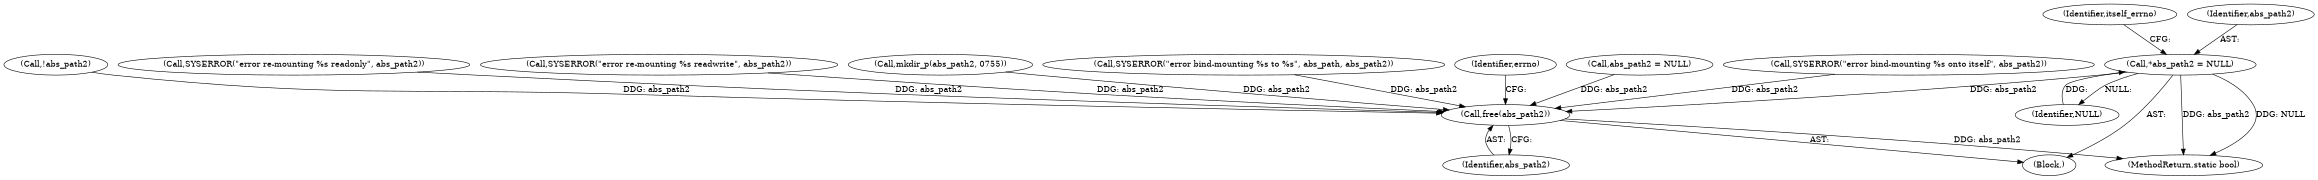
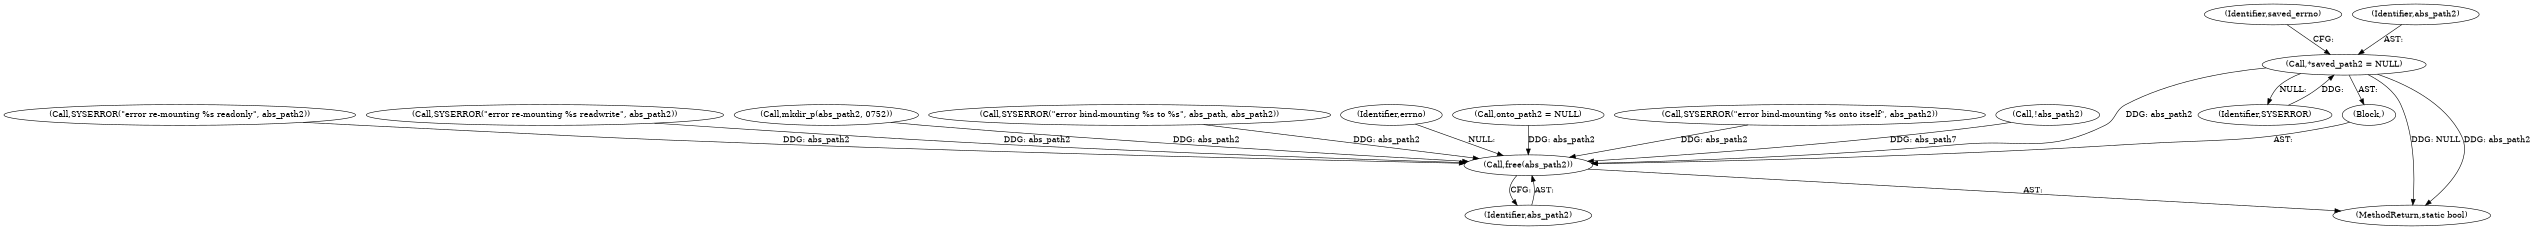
node "(Identifier,itself_errno)": label "(Identifier,itself_errno)" -> "(Identifier,saved_errno)"
node "(Call,mkdir_p(abs_path2, 0755))": label "(Call,mkdir_p(abs_path2, 0755))" -> "(Call,mkdir_p(abs_path2, 0752))"
node "(Call,abs_path2 = NULL)": label "(Call,abs_path2 = NULL)" -> "(Call,onto_path2 = NULL)"
node "(Call,*abs_path2 = NULL)": label "(Call,*abs_path2 = NULL)" -> "(Call,*saved_path2 = NULL)"
edge "(Call,!abs_path2)" -> "(Call,free(abs_path2))": label "DDG: abs_path2" -> "DDG: abs_path7"
edge "(Identifier,errno)" -> "(Call,free(abs_path2))": label "CFG: " -> "NULL: "
node "(Identifier,NULL)": label "(Identifier,NULL)" -> "(Identifier,SYSERROR)"
edge "(Call,free(abs_path2))" -> "(MethodReturn,static bool)": label "DDG: abs_path2" -> "AST: "
edge "(Call,free(abs_path2))" -> "(Block,)": reversed
